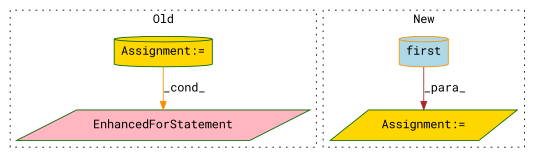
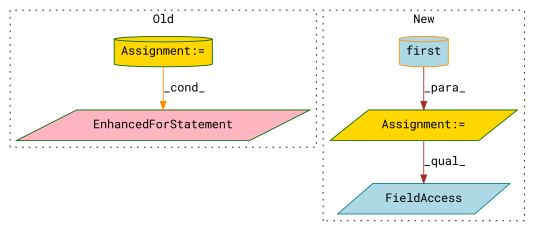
node "FieldAccess": added
